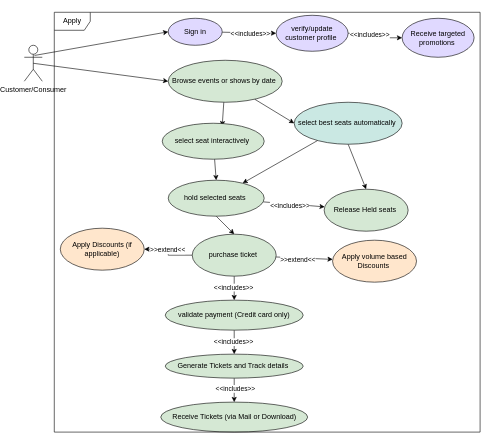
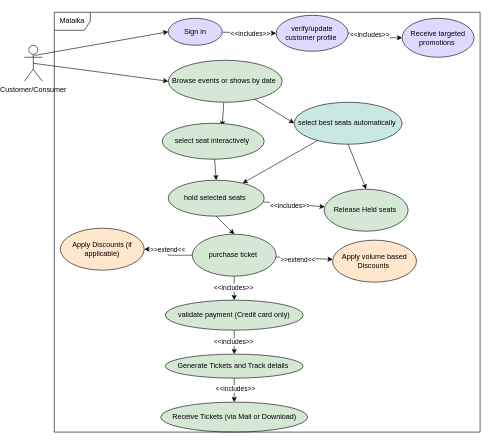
node "Apply": label "Apply" -> "Malaika"
